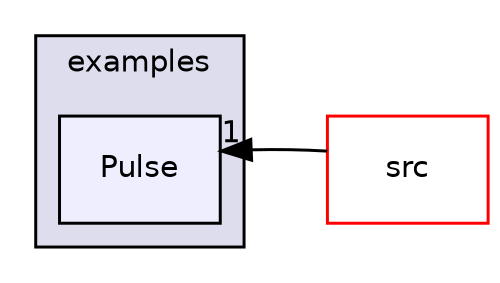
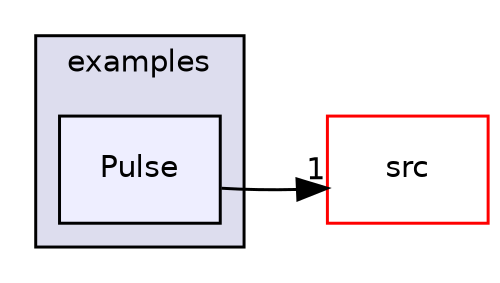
edge "src" -> "Pulse": reversed
